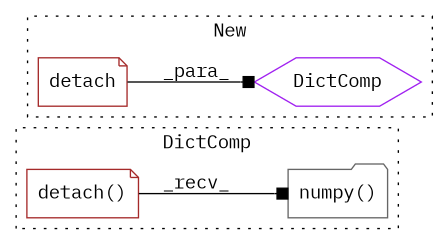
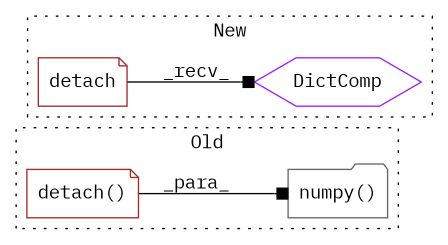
edge "detach" -> "DictComp": label "_para_" -> "_recv_"
cluster "DictComp": label "DictComp" -> "Old"
edge "detach()" -> "numpy()": label "_recv_" -> "_para_"
